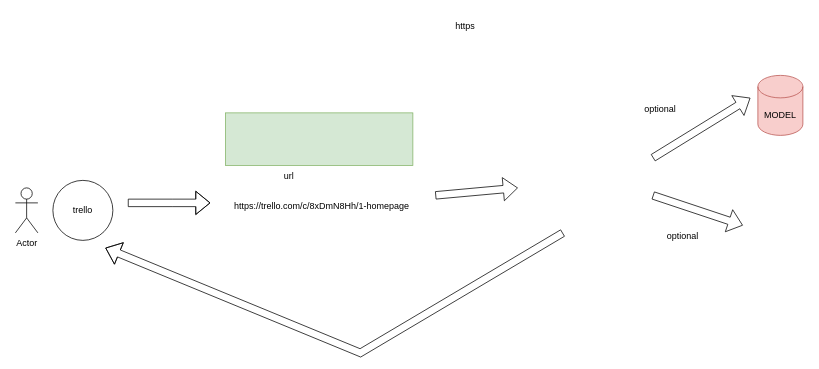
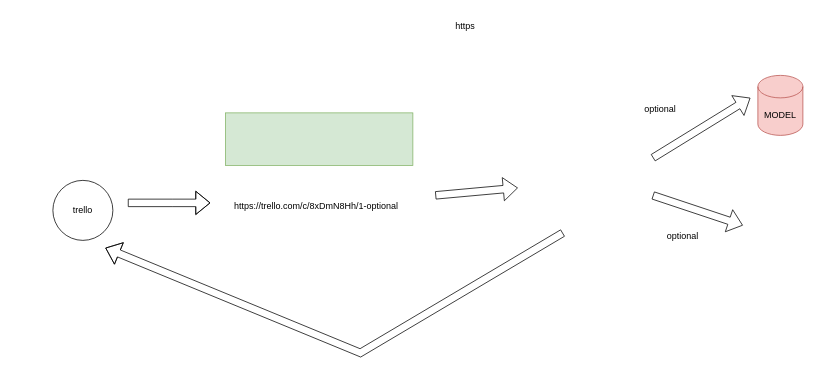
node "url": removed
node "https://trello.com/c/8xDmN8Hh/1-homepage": label "https://trello.com/c/8xDmN8Hh/1-homepage" -> "https://trello.com/c/8xDmN8Hh/1-optional"
node "Actor": removed
